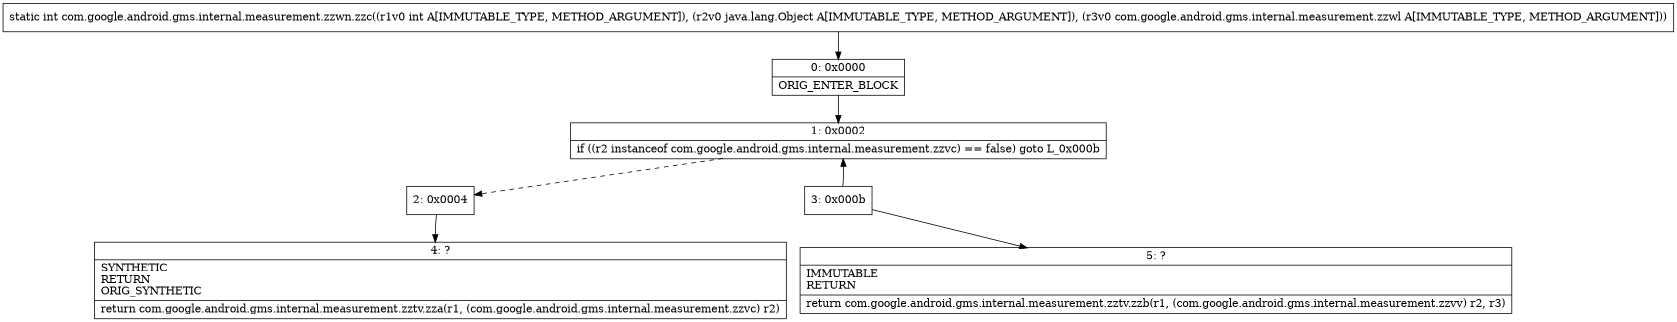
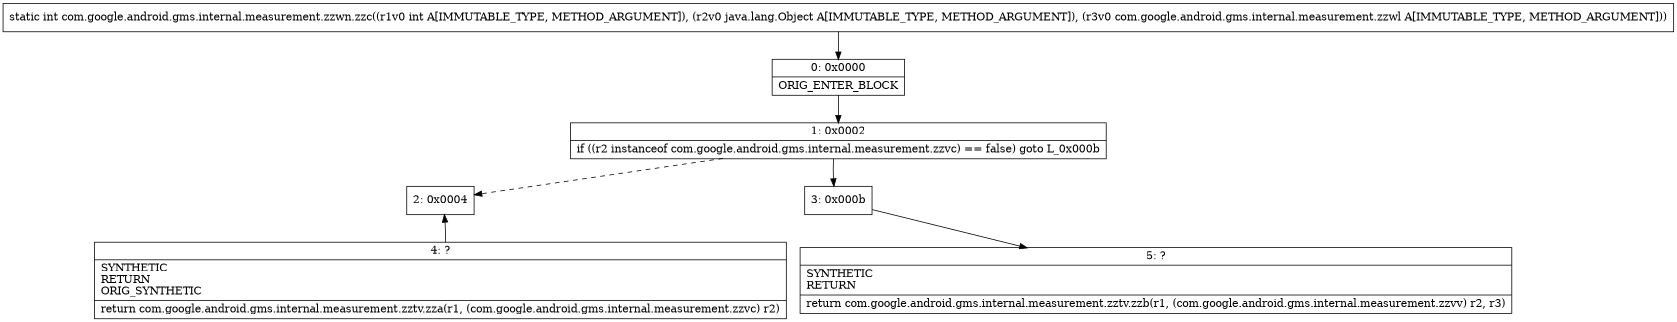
edge "3: 0x000b" -> "1: 0x0002": reversed
edge "2: 0x0004" -> "4: ?": reversed
node "5: ?": text "IMMUTABLE" -> "SYNTHETIC"
